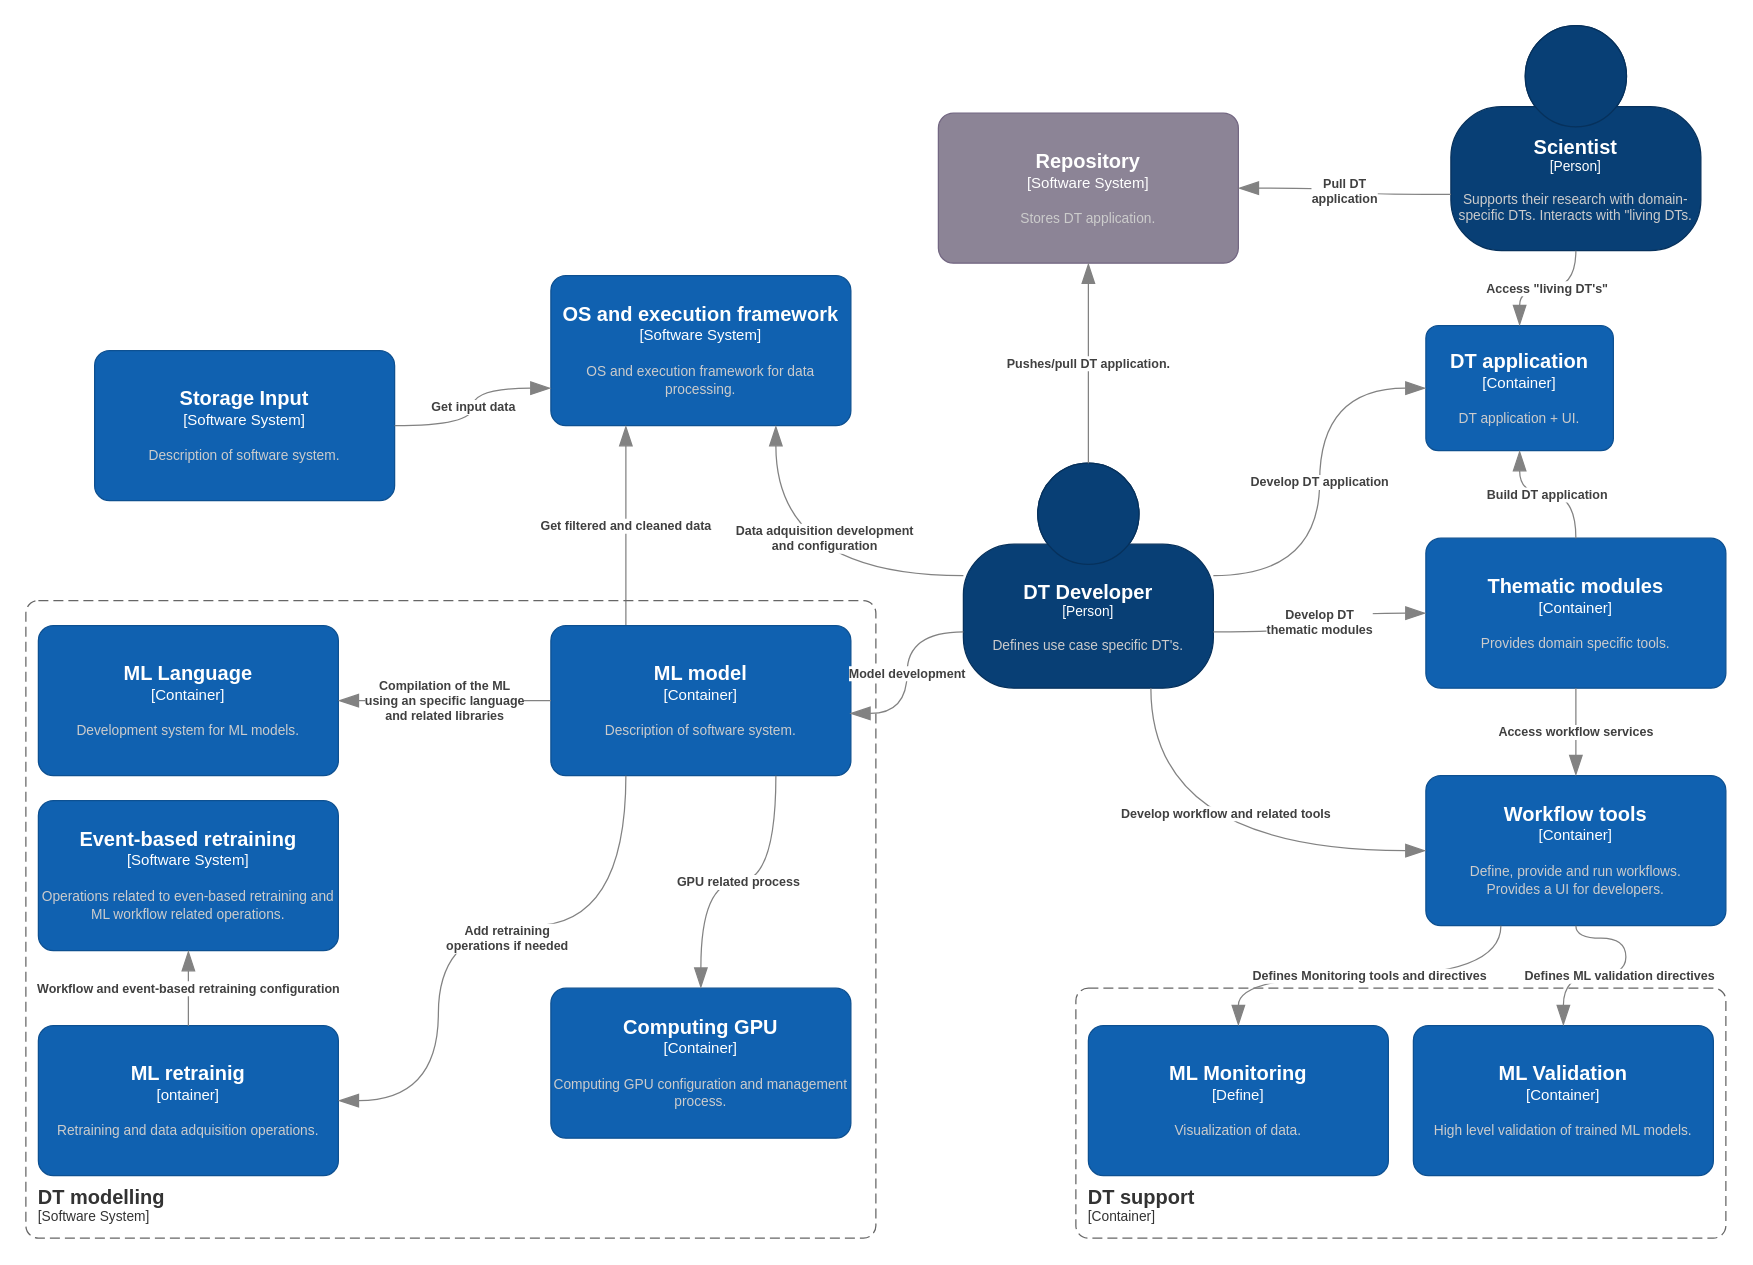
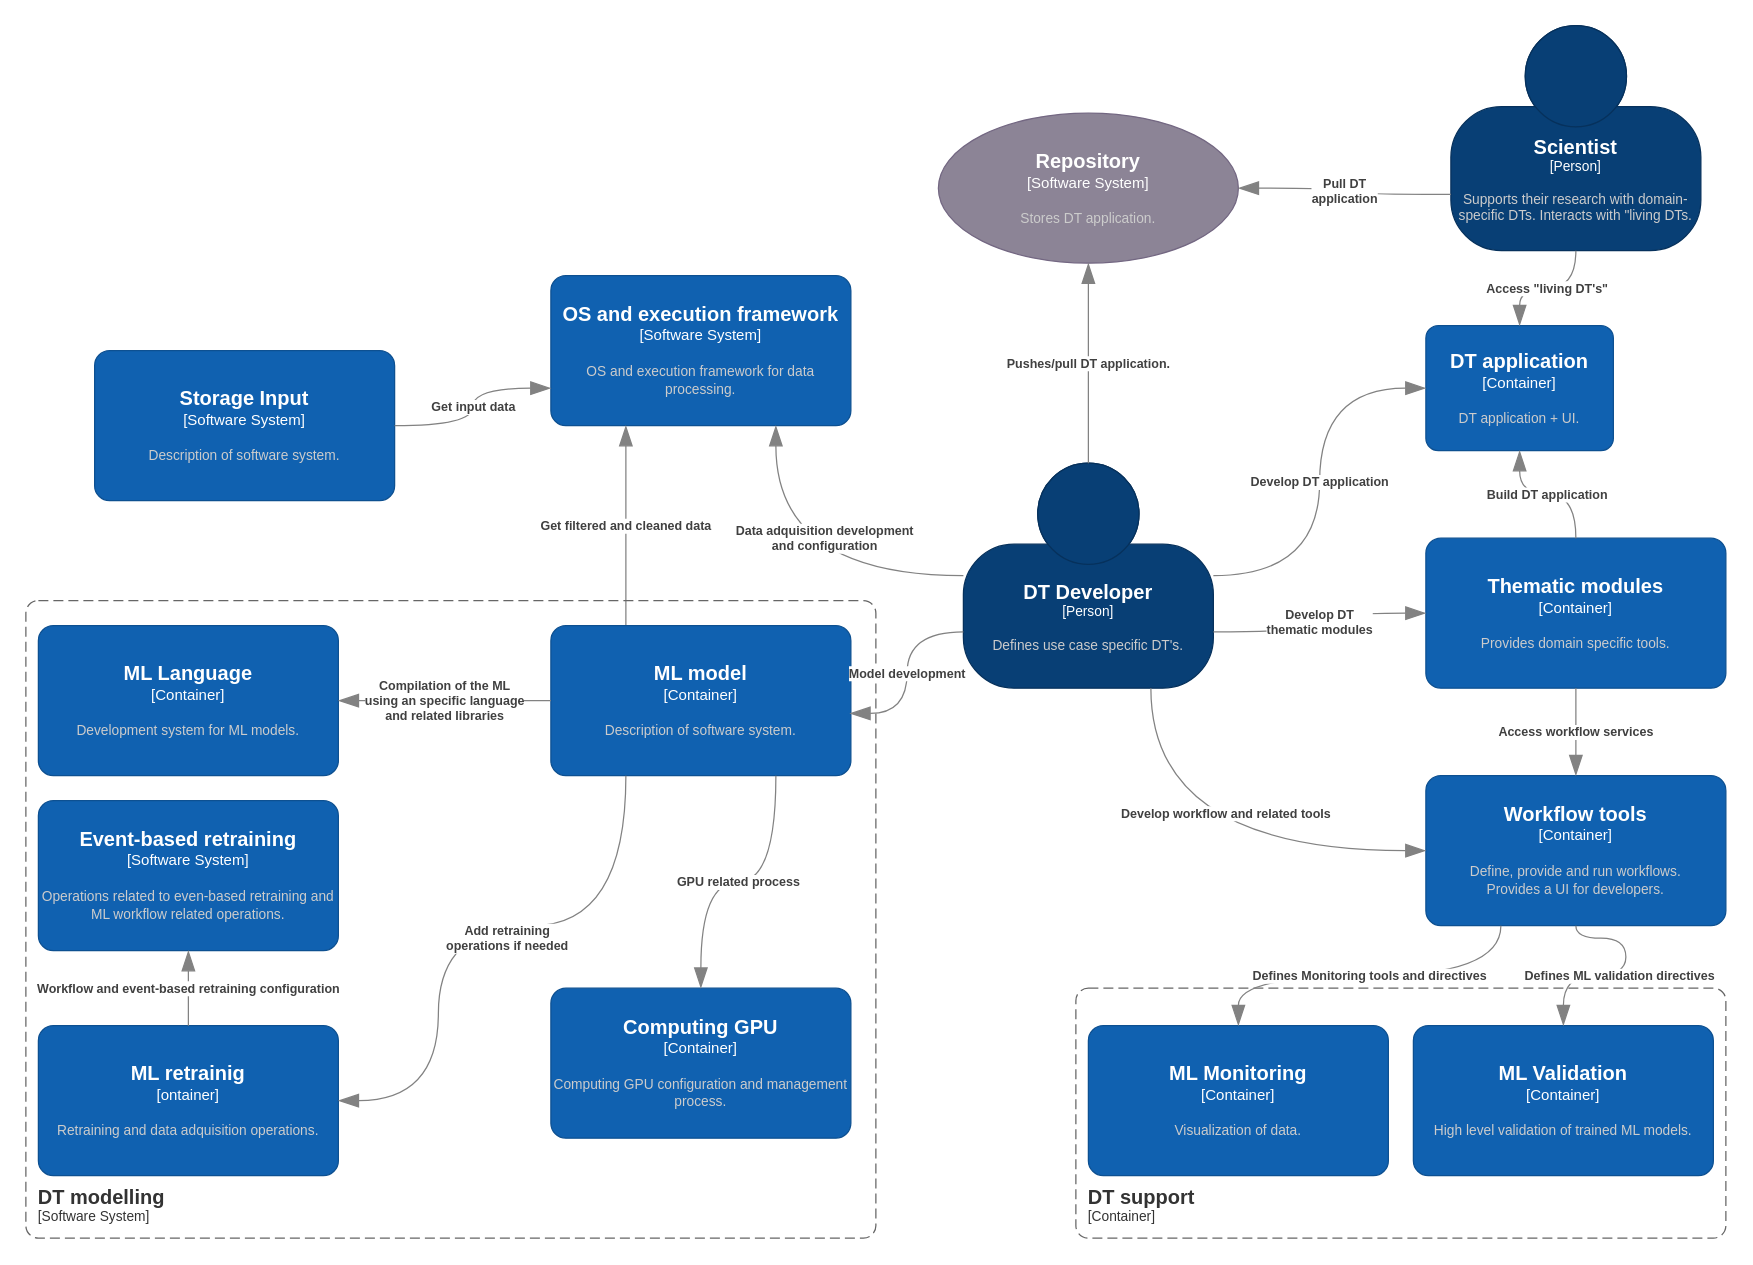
node "Repository [Software System] Stores DT application.": shape rounded rectangle -> ellipse
node "ML Monitoring [Define] Visualization of data.": label "ML Monitoring [Define] Visualization of data." -> "ML Monitoring [Container] Visualization of data."
